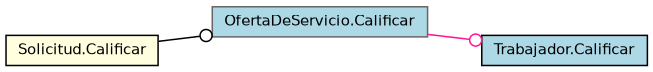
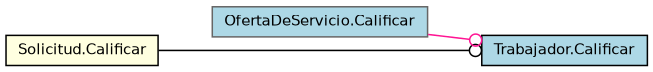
edge "Solicitud.Calificar" -> "OfertaDeServicio.Calificar": now "Solicitud.Calificar" -> "Trabajador.Calificar"
